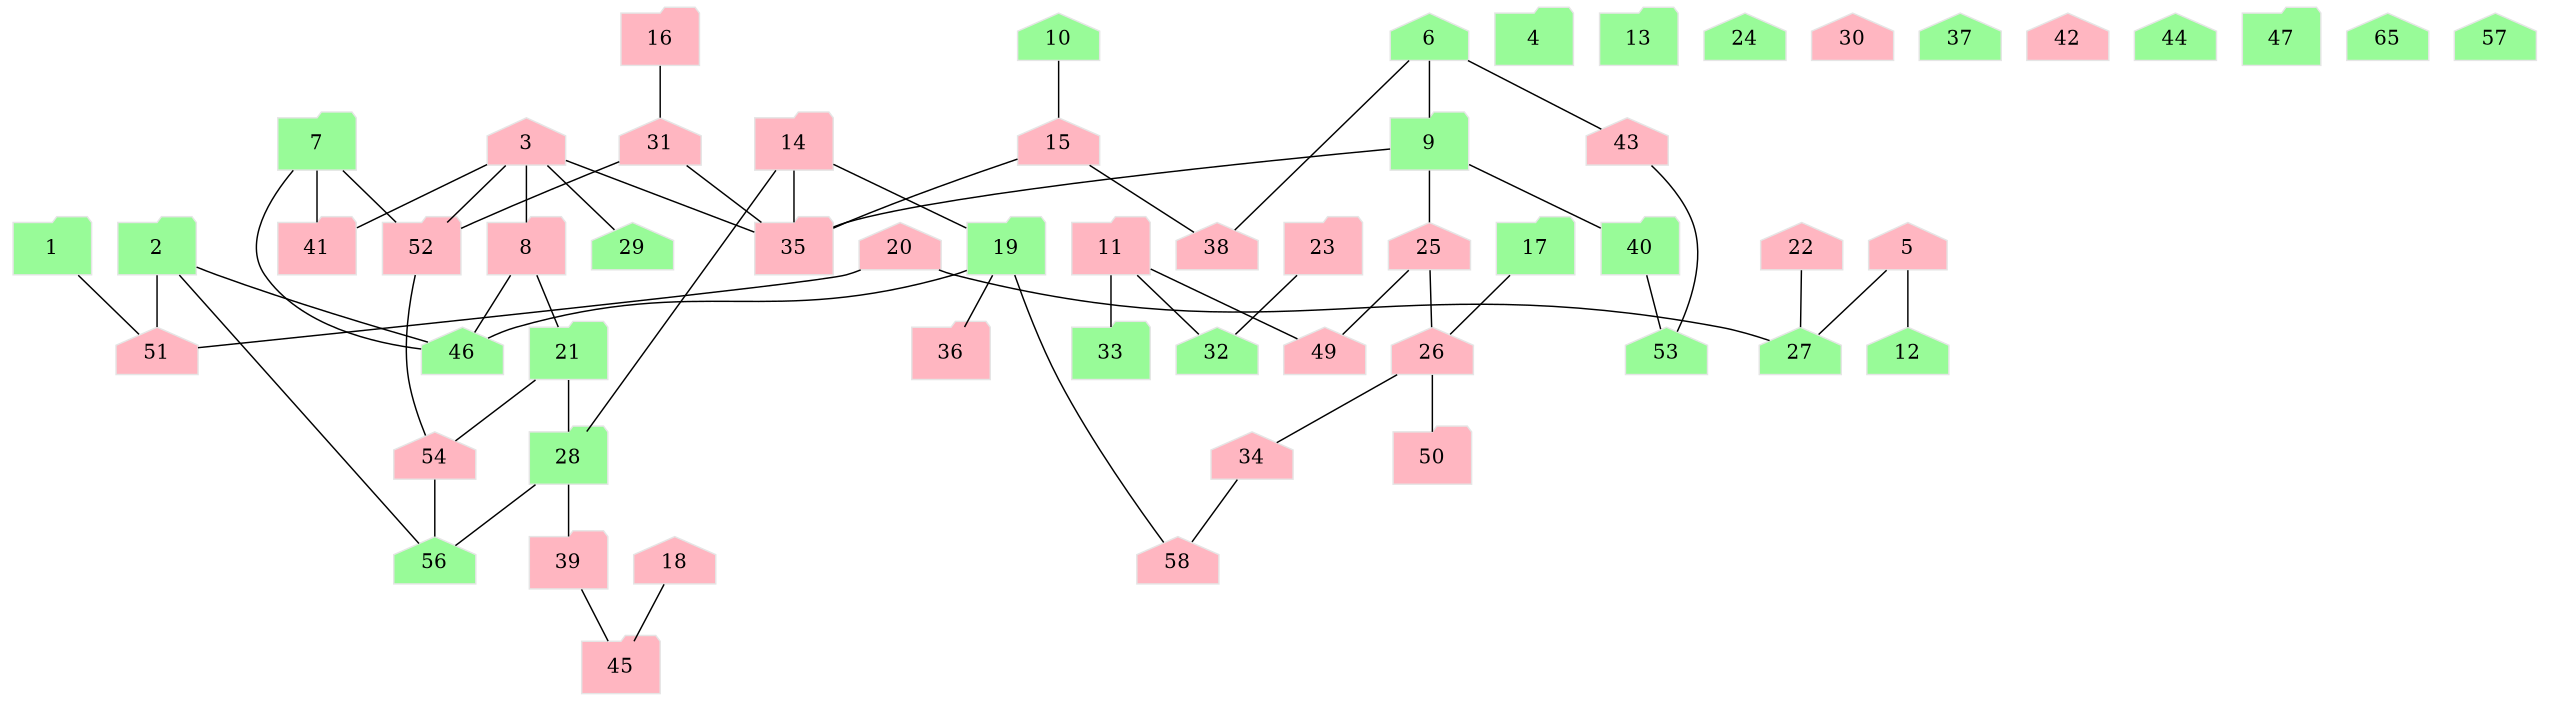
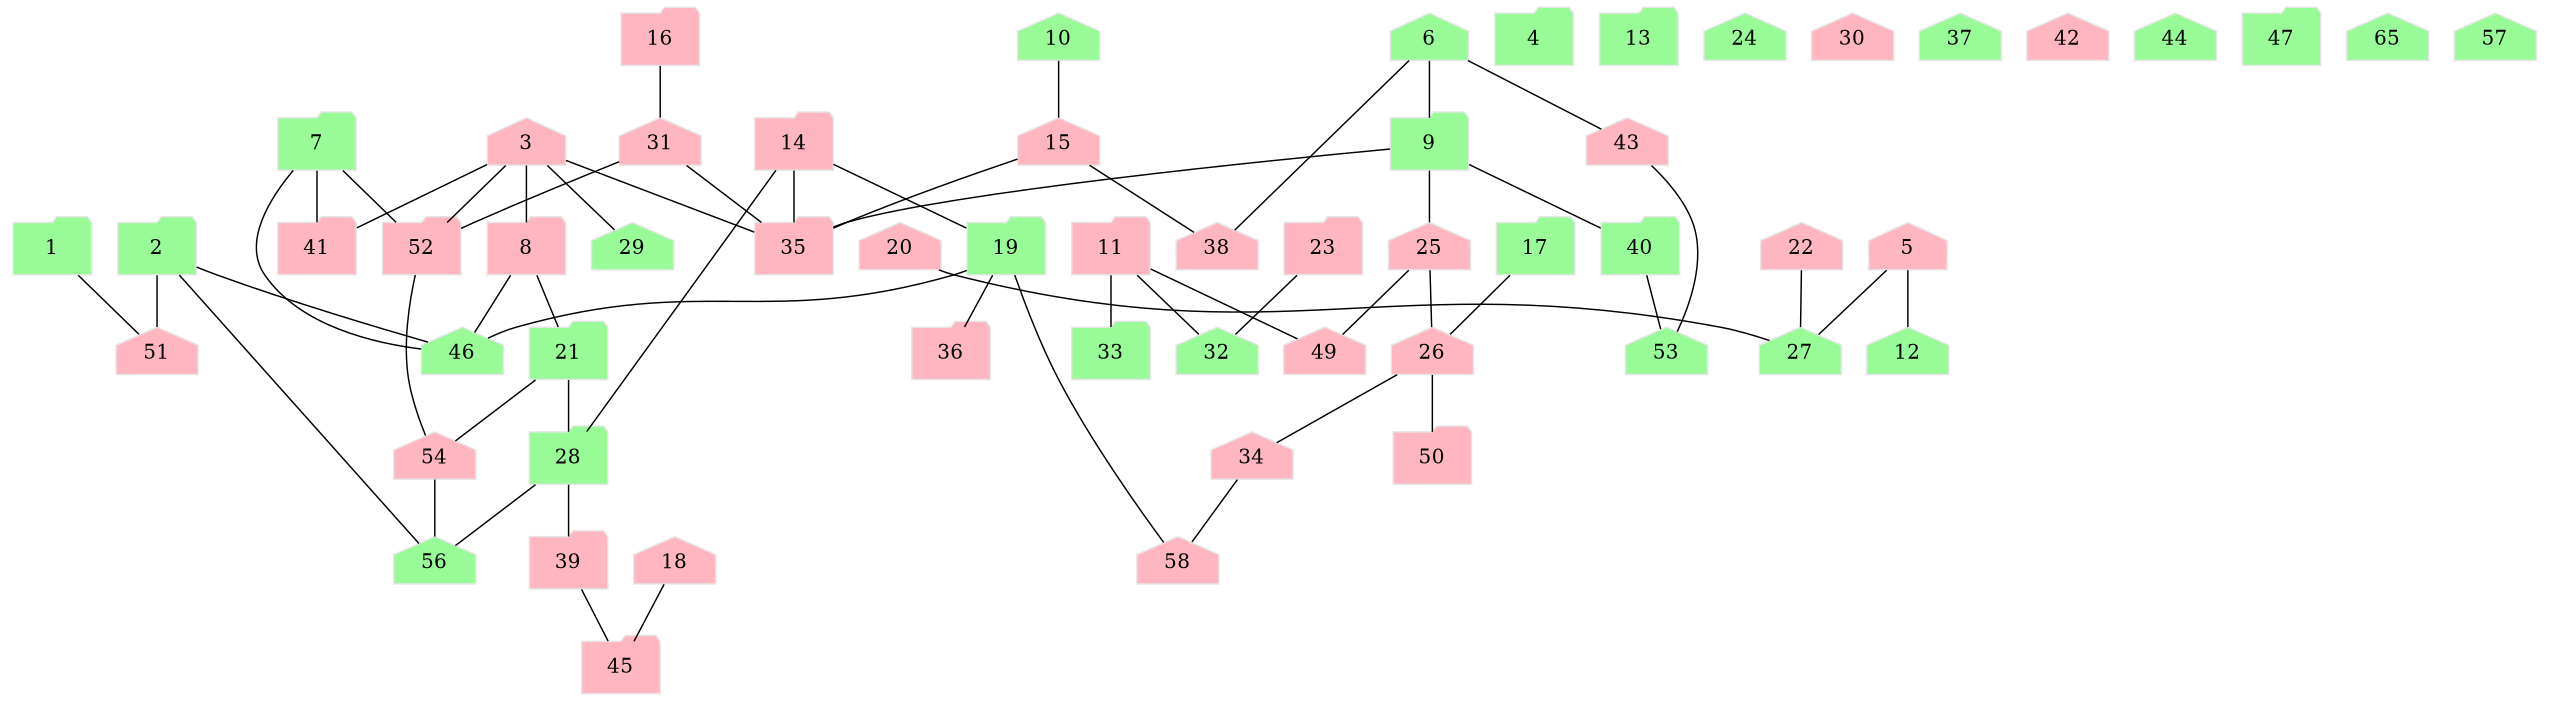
edge "20" -- "51": removed
